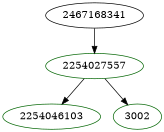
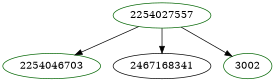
edge "2467168341" -> "2254027557": reversed
node "2254046103": label "2254046103" -> "2254046703"
